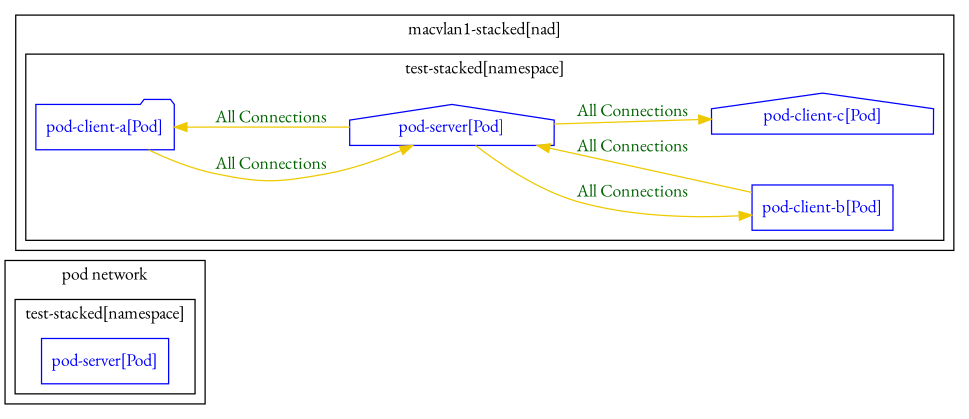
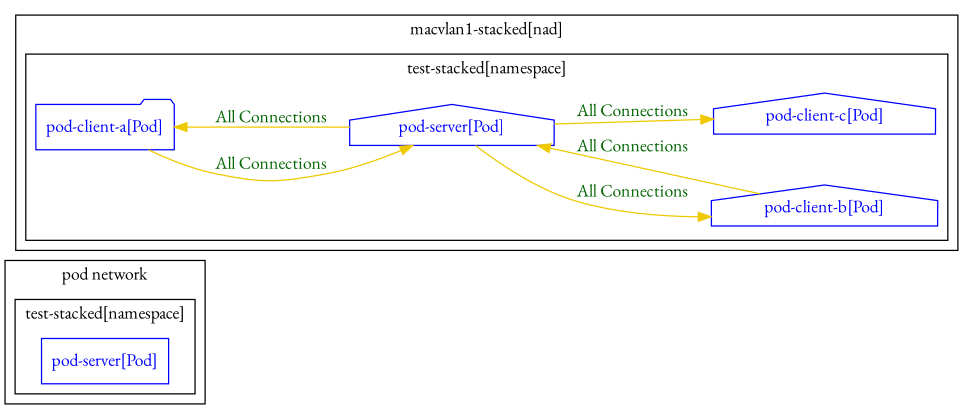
node "pod-client-b[Pod]": shape box -> house
